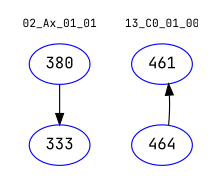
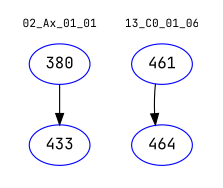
cluster "13_C0_01_00": label "13_C0_01_00" -> "13_C0_01_06"
edge "464" -> "461": reversed
node "333": label "333" -> "433"
